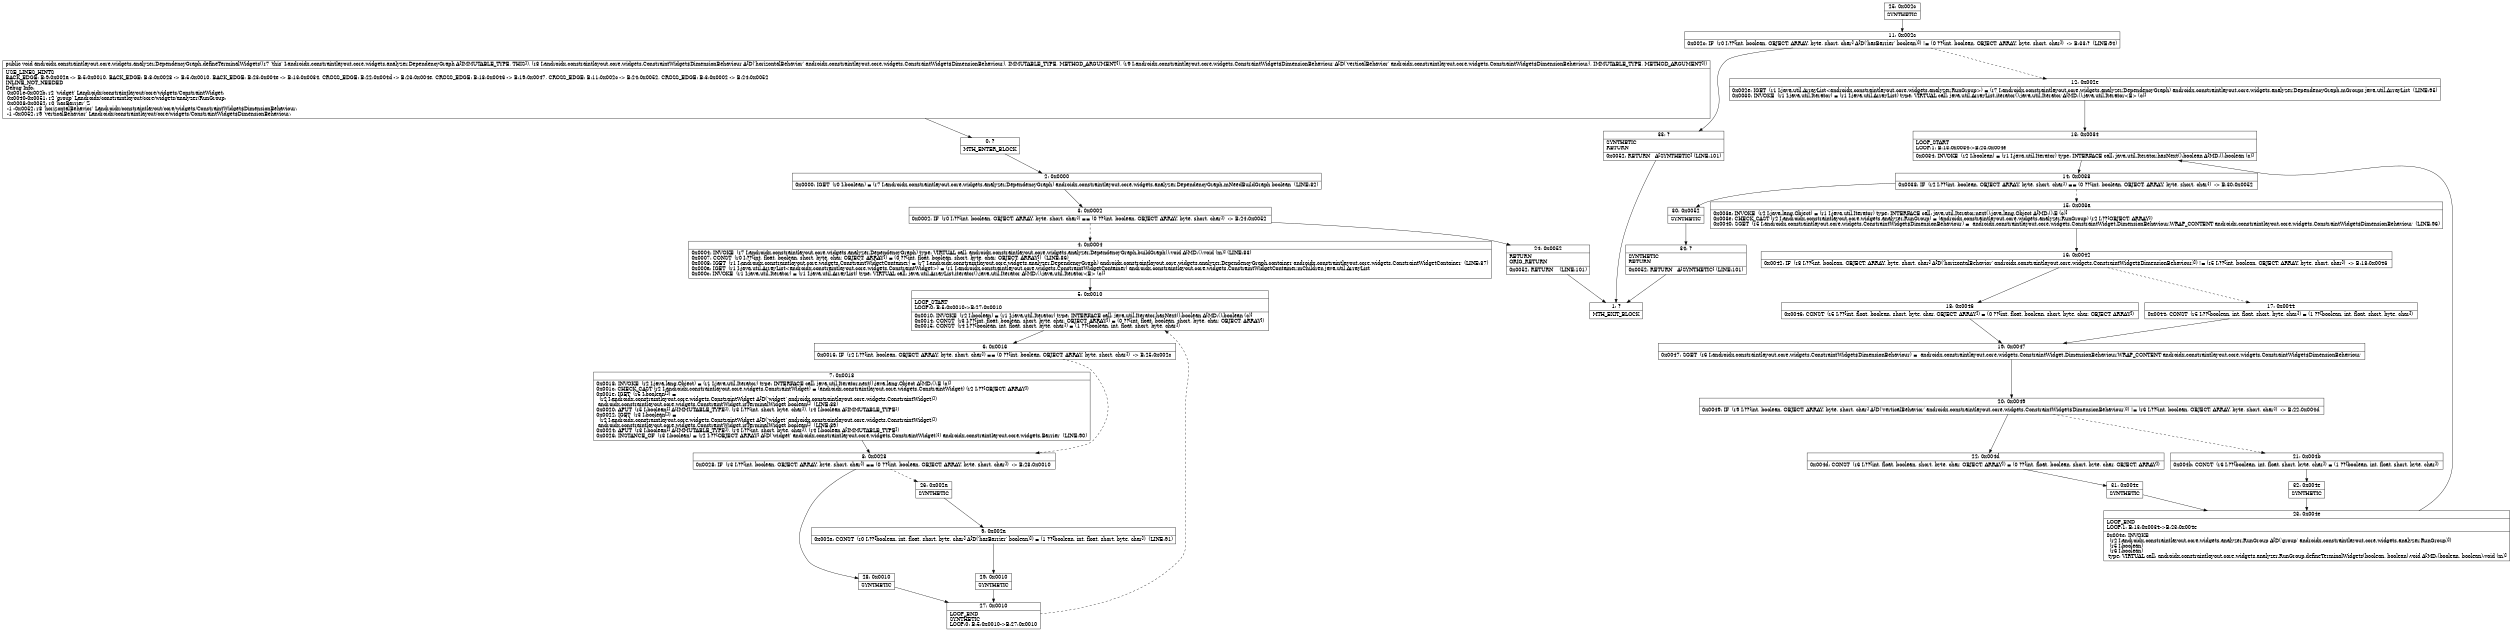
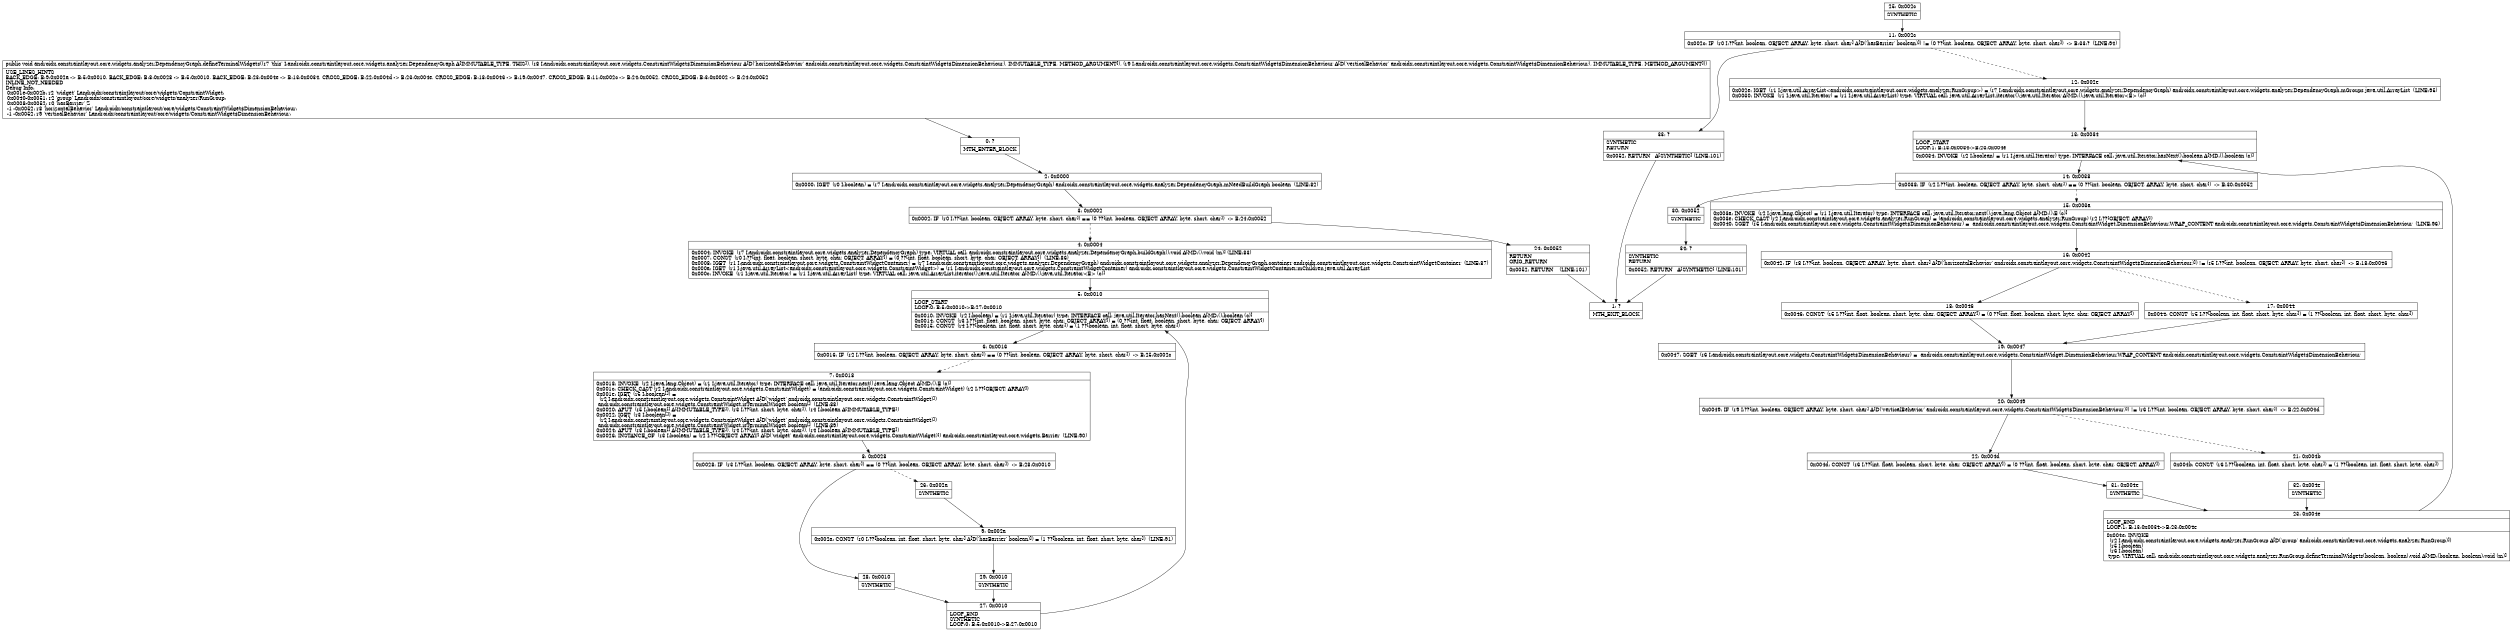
edge "6: 0x0016" -> "8: 0x0028": now "6: 0x0016" -> "7: 0x0018"
edge "21: 0x004b" -> "32: 0x004e": removed
edge "27: 0x0010" -> "5: 0x0010": style dashed -> solid
